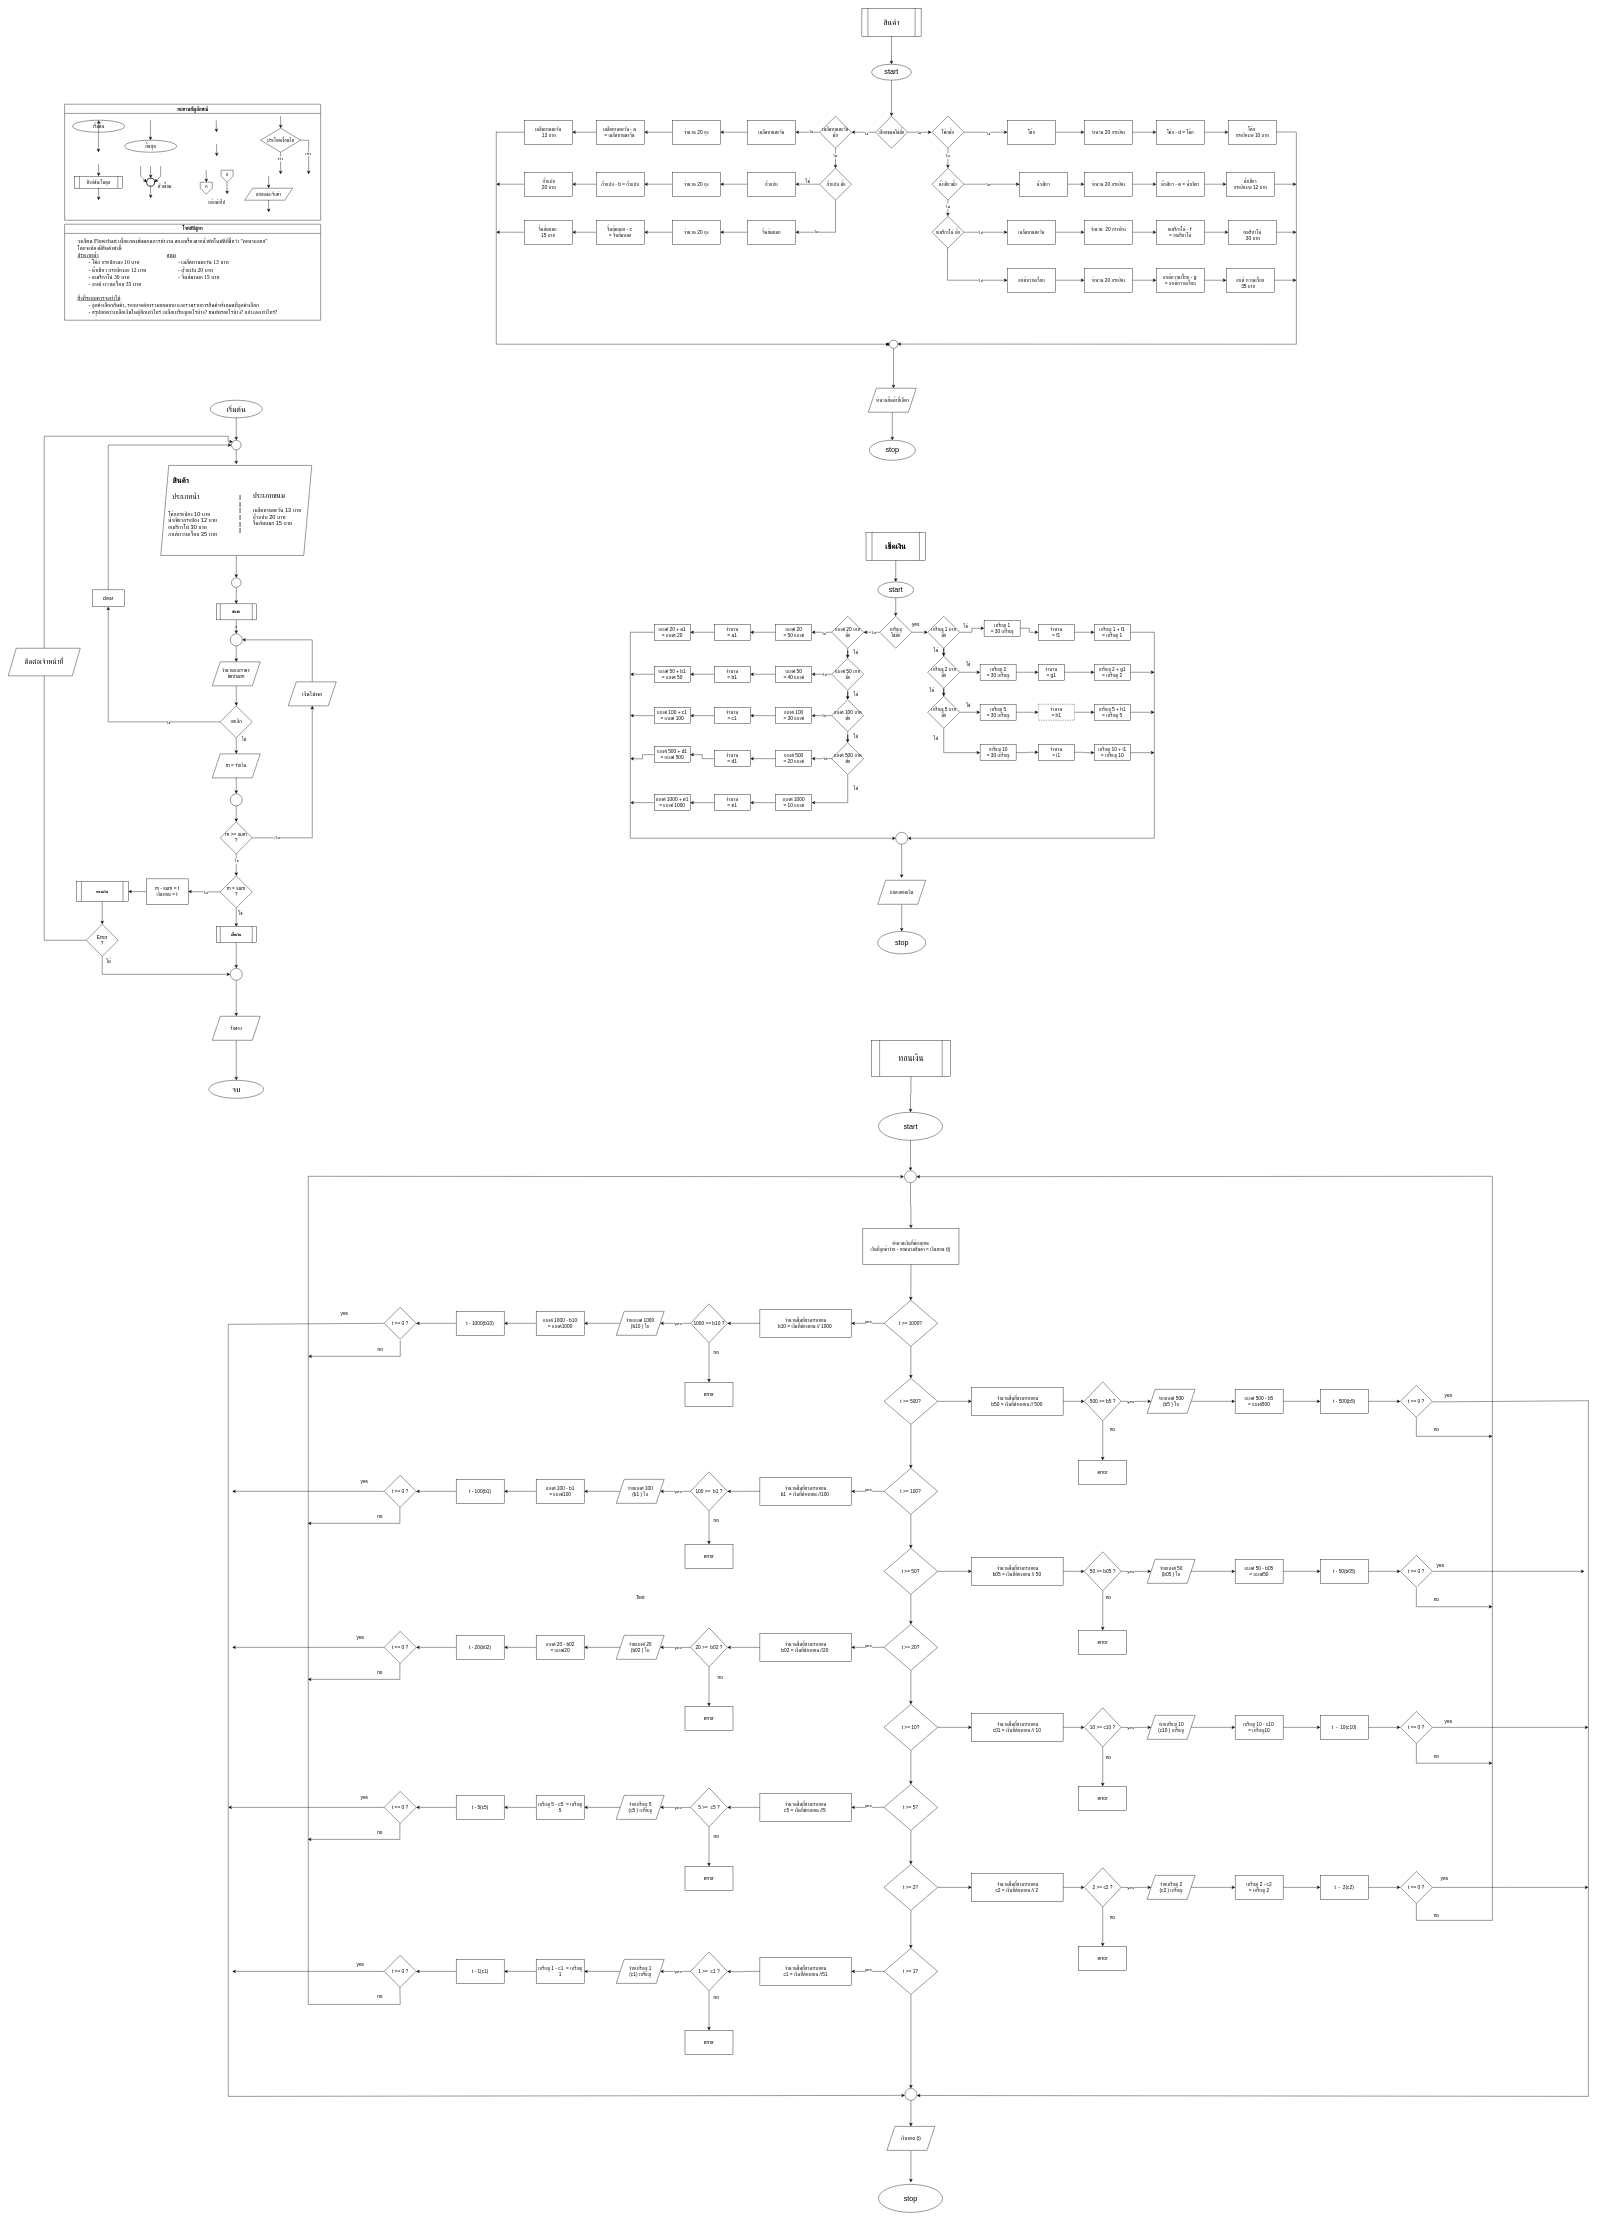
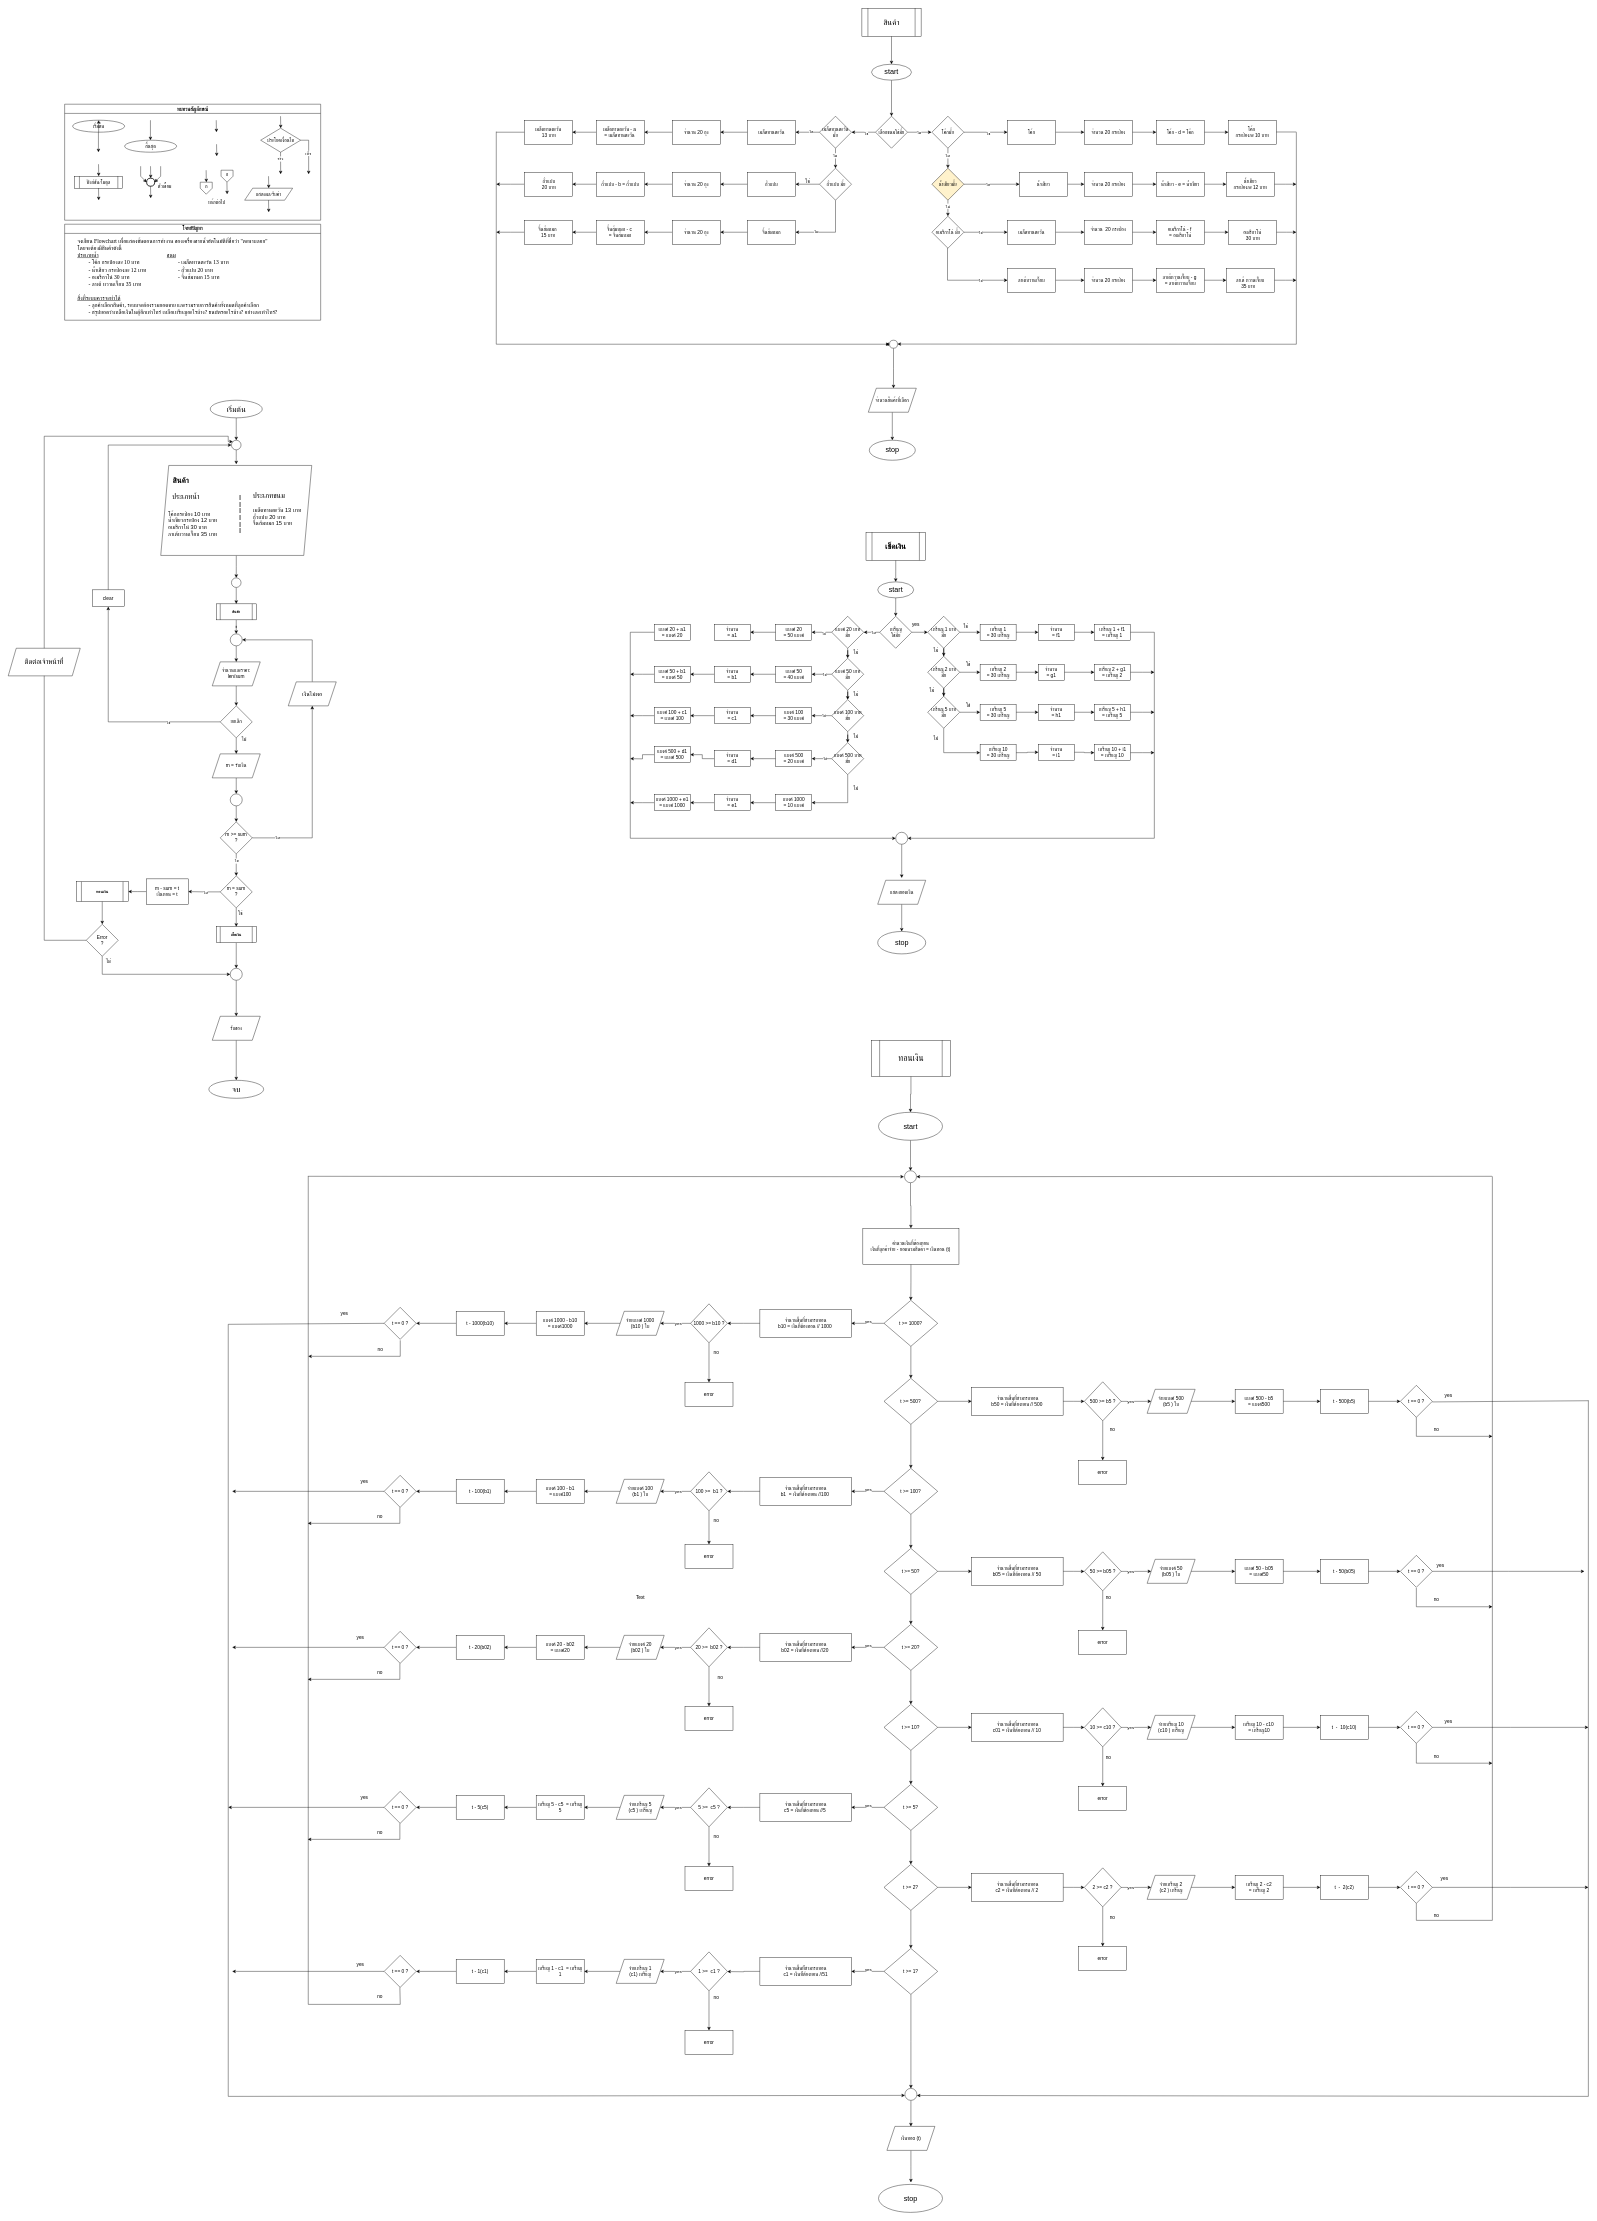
node "น้ำเขียวมั้ย": fillcolor #ffffff -> #fff2cc
node "เหรียญ 1 = 30 เหรียญ": moved (1002, 628) -> (998, 632)
edge "จำนวน = a1" -> "แบงค์ 20 + a1 = แบงค์ 20": removed
node "จำนวน = h1": style dashed -> solid
